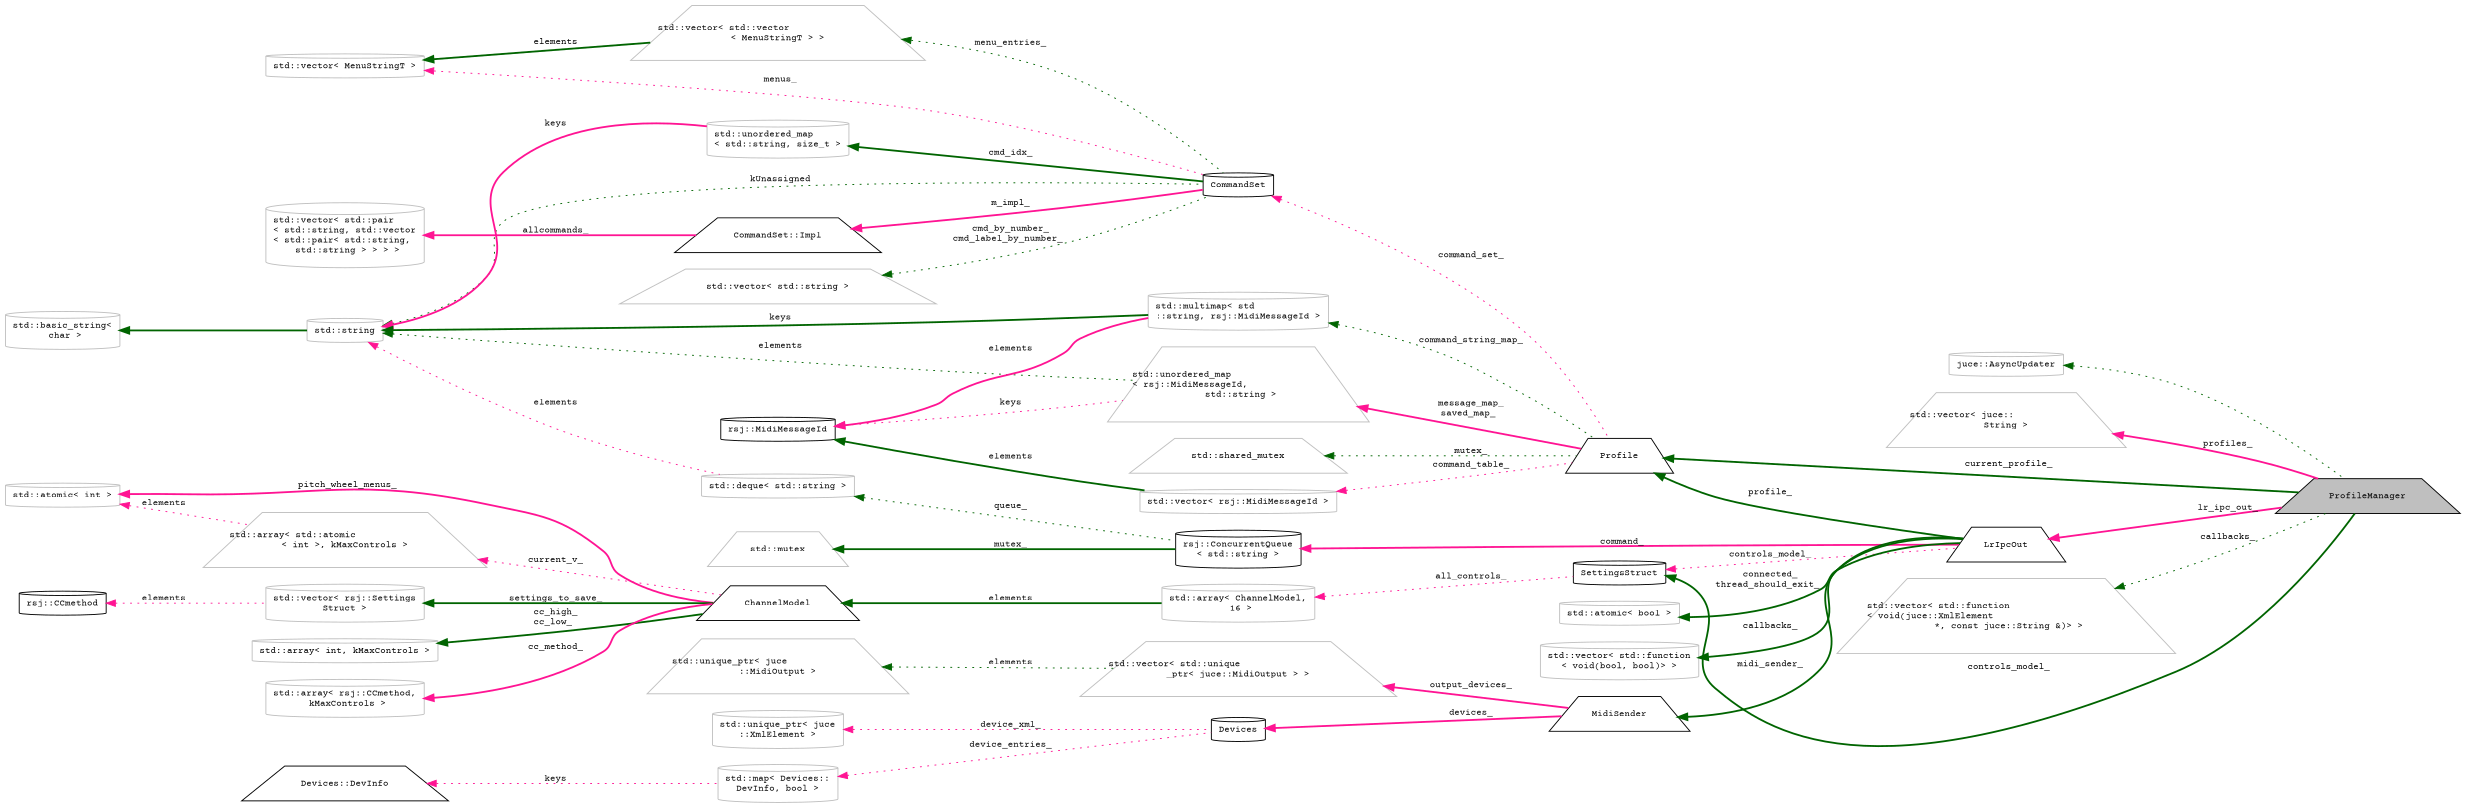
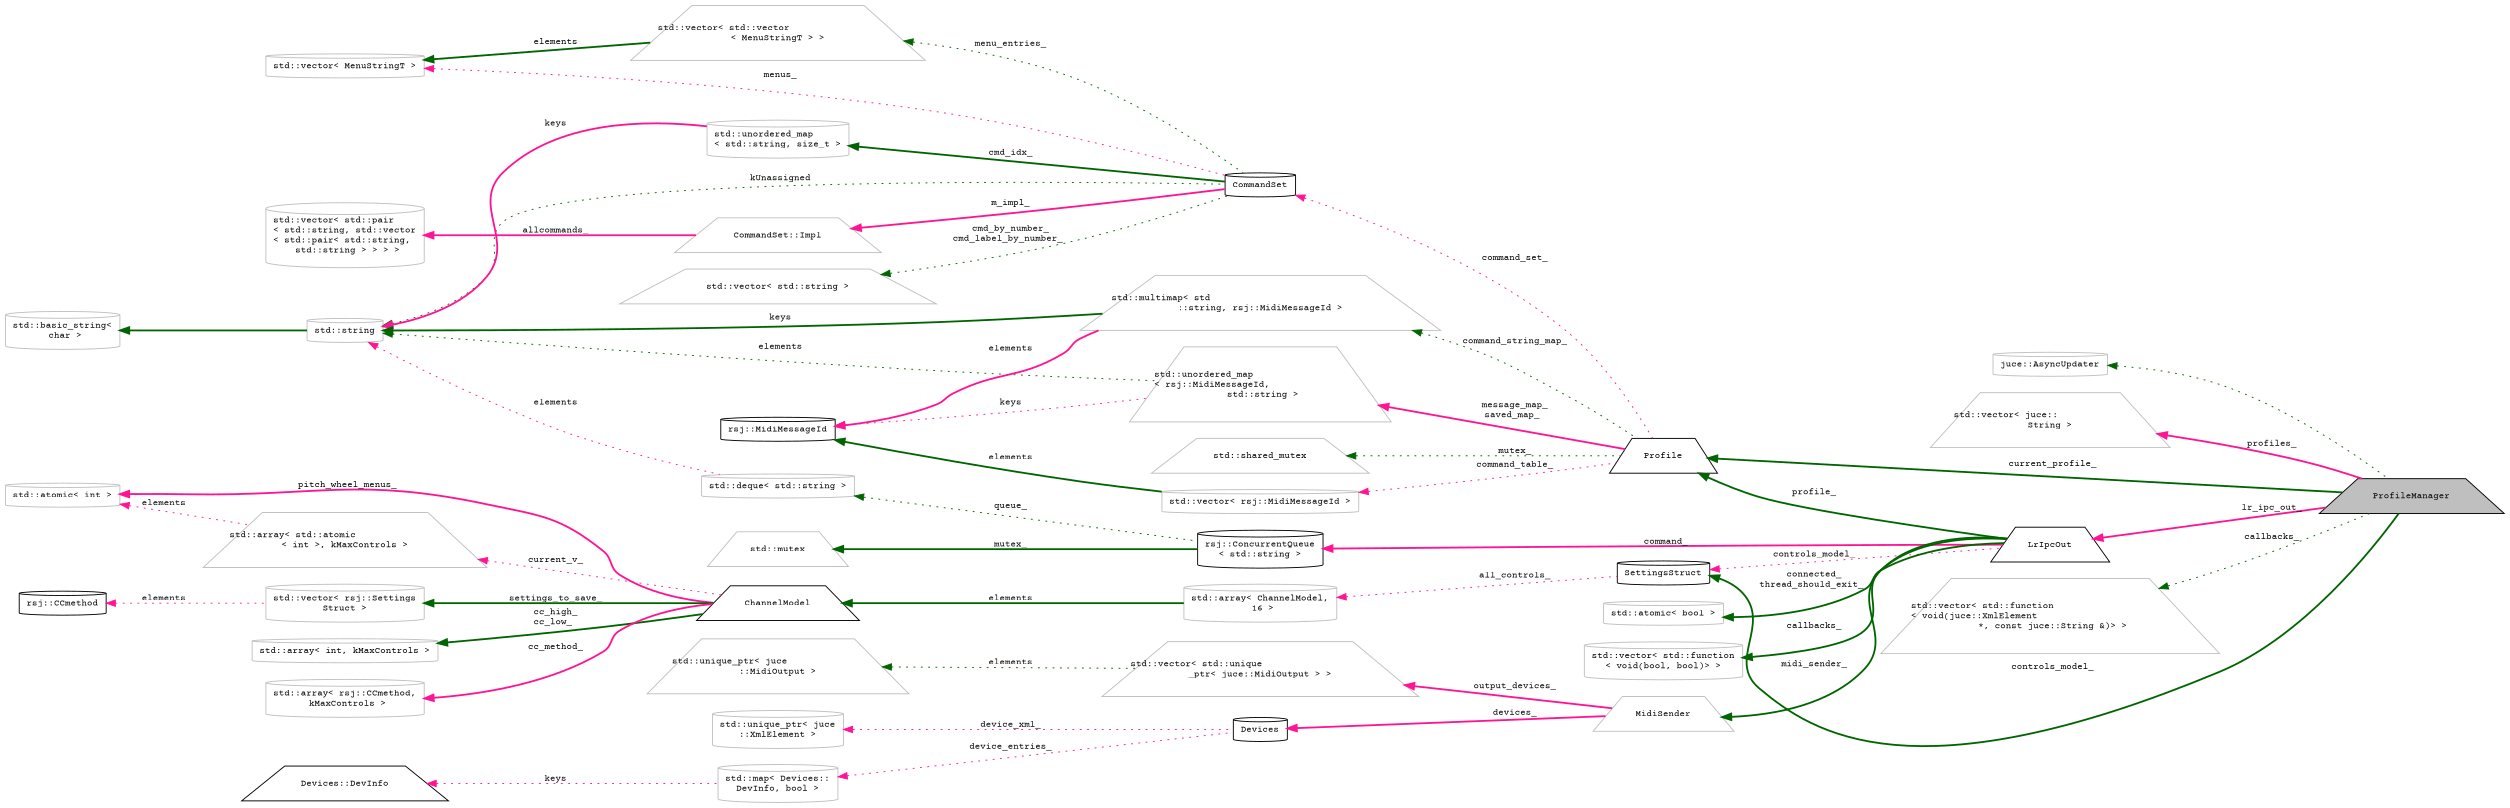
node "CommandSet::Impl": color black -> grey75
node "std::multimap< std ::string, rsj::MidiMessageId >": shape cylinder -> trapezium
node "MidiSender": color black -> grey75
